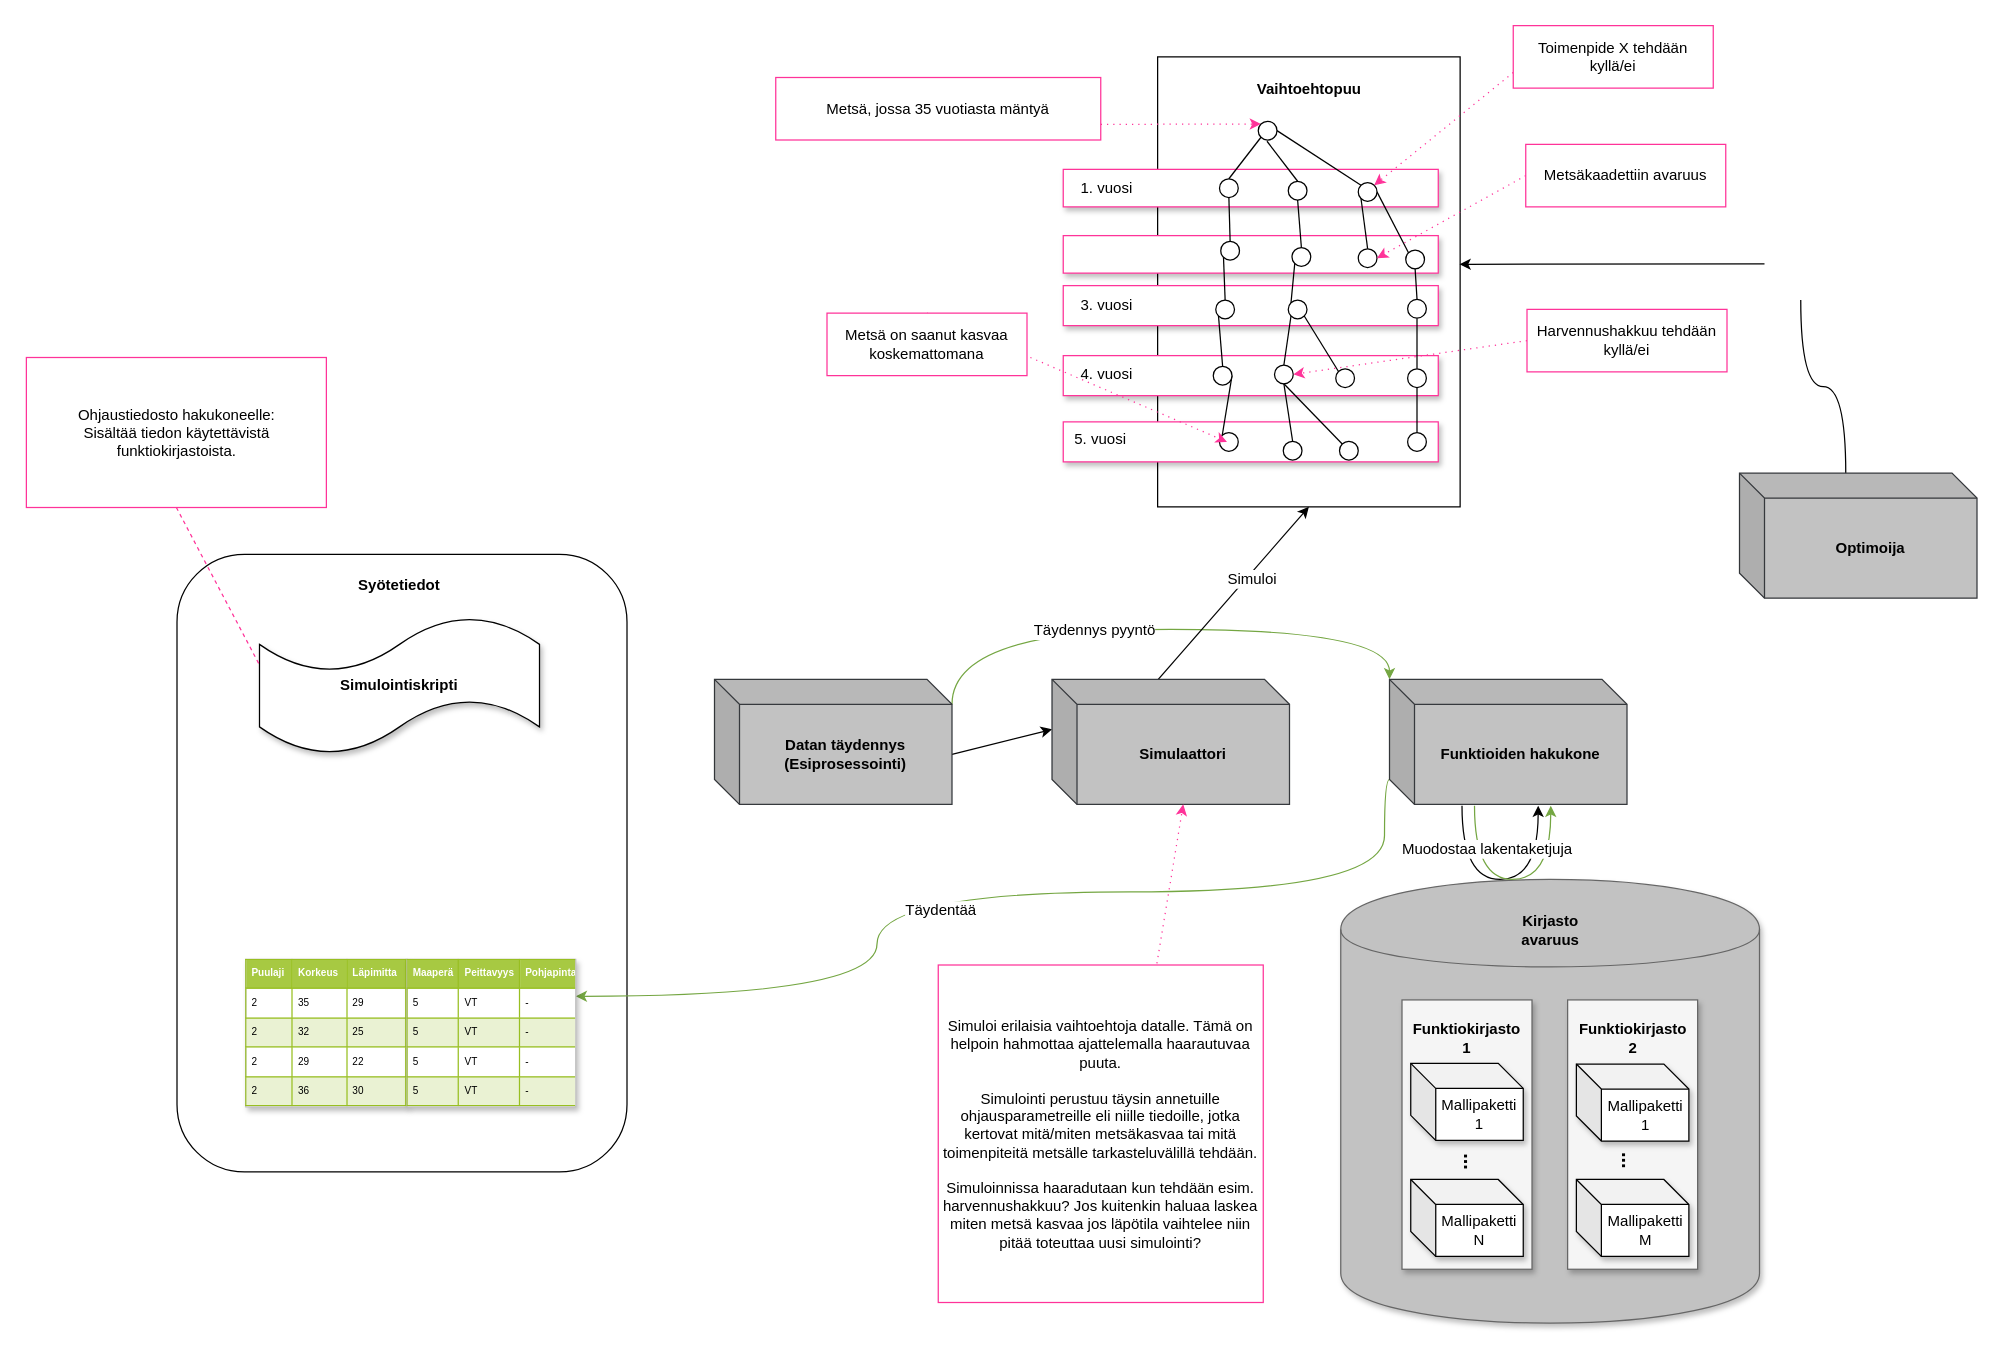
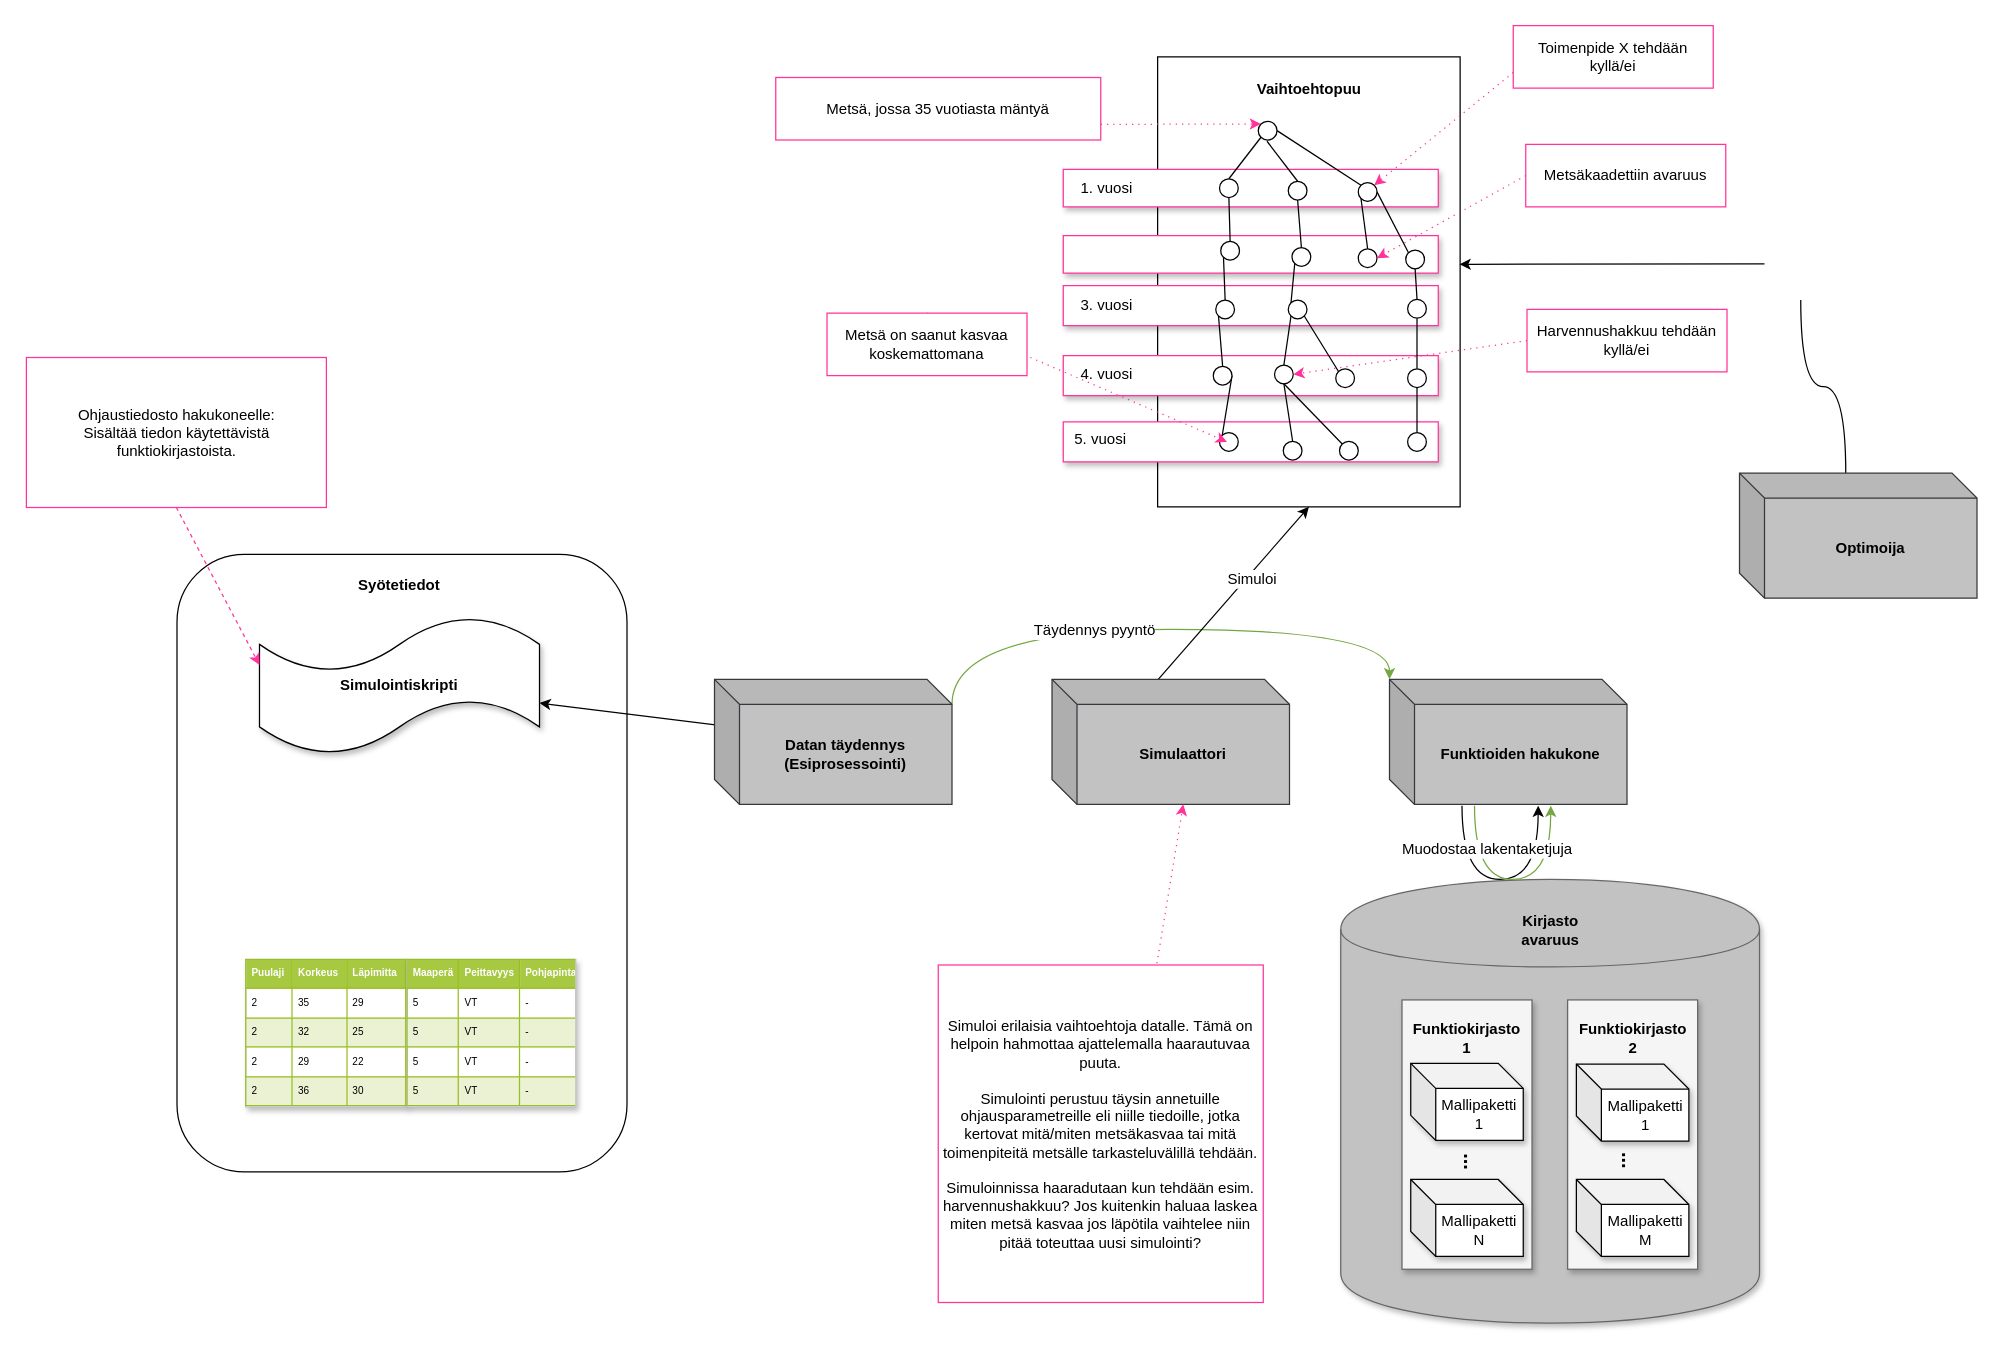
edge "Ohjaustiedosto hakukoneelle: Sisältää tiedon käytettävistä funktiokirjastoista." -- "Simulointiskripti": arrowhead none -> classic
edge "Datan täydennys (Esiprosessointi)" -> "Simulaattori": now "Datan täydennys (Esiprosessointi)" -> "Simulointiskripti"
edge "Funktioiden hakukone" -> "MaaperäPeittavyysPohjapinta-ala 5 VT - 5 VT - 5 VT - 5 VT -": removed, label "Täydentää"
